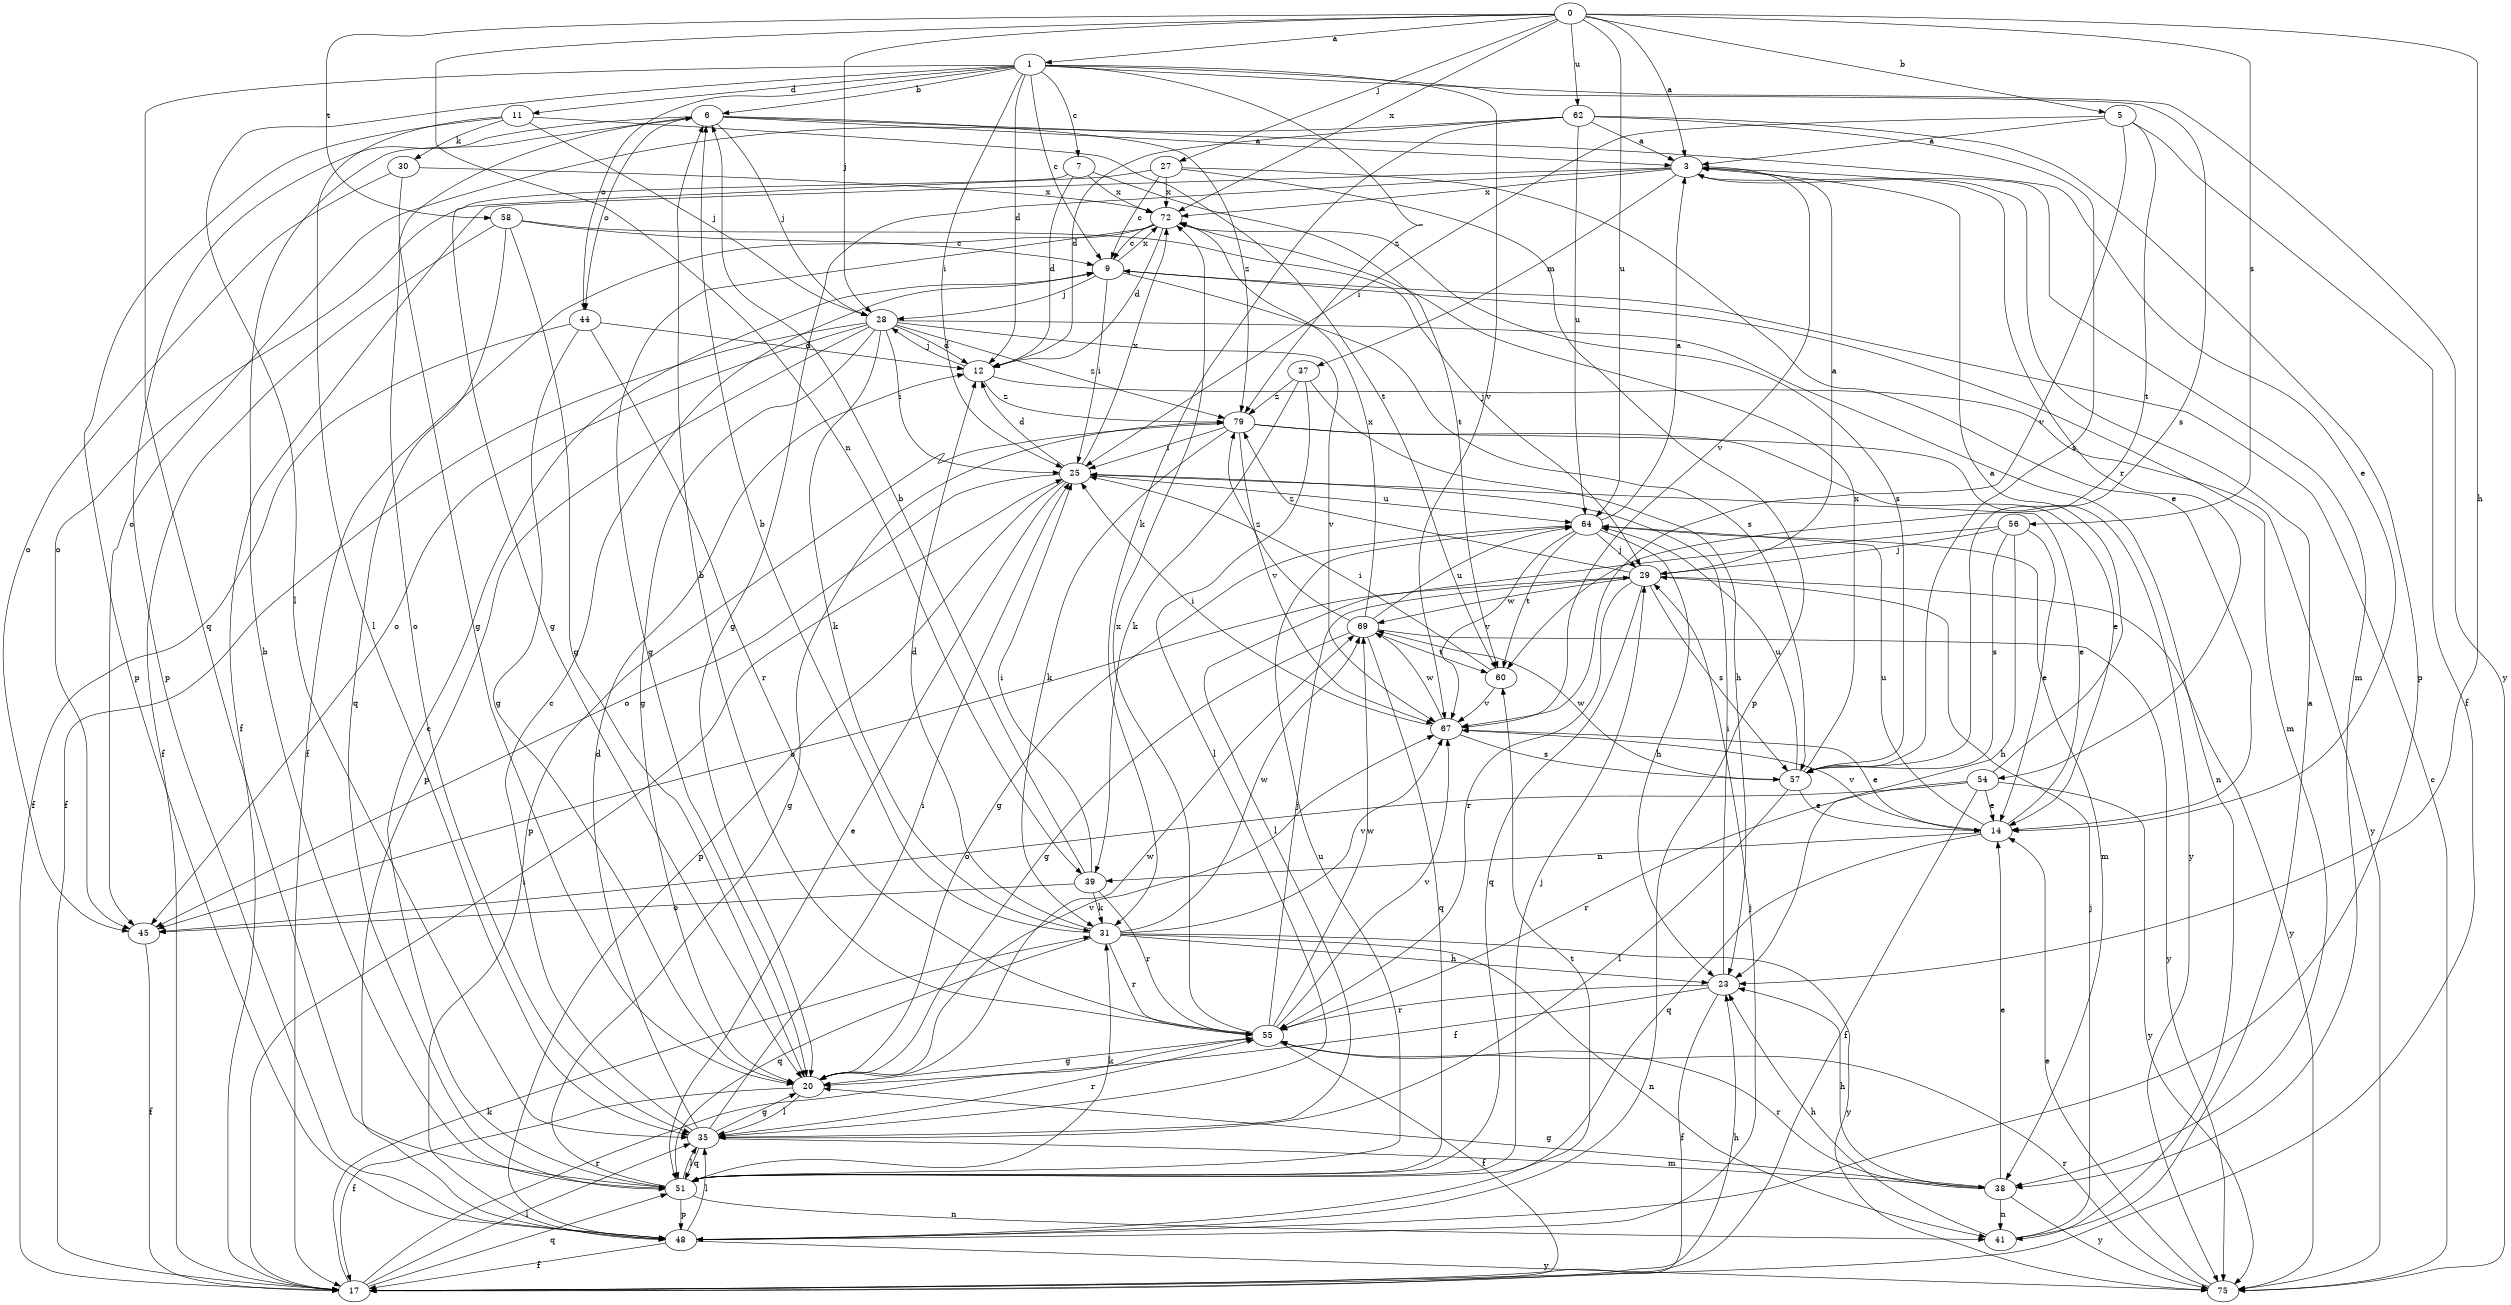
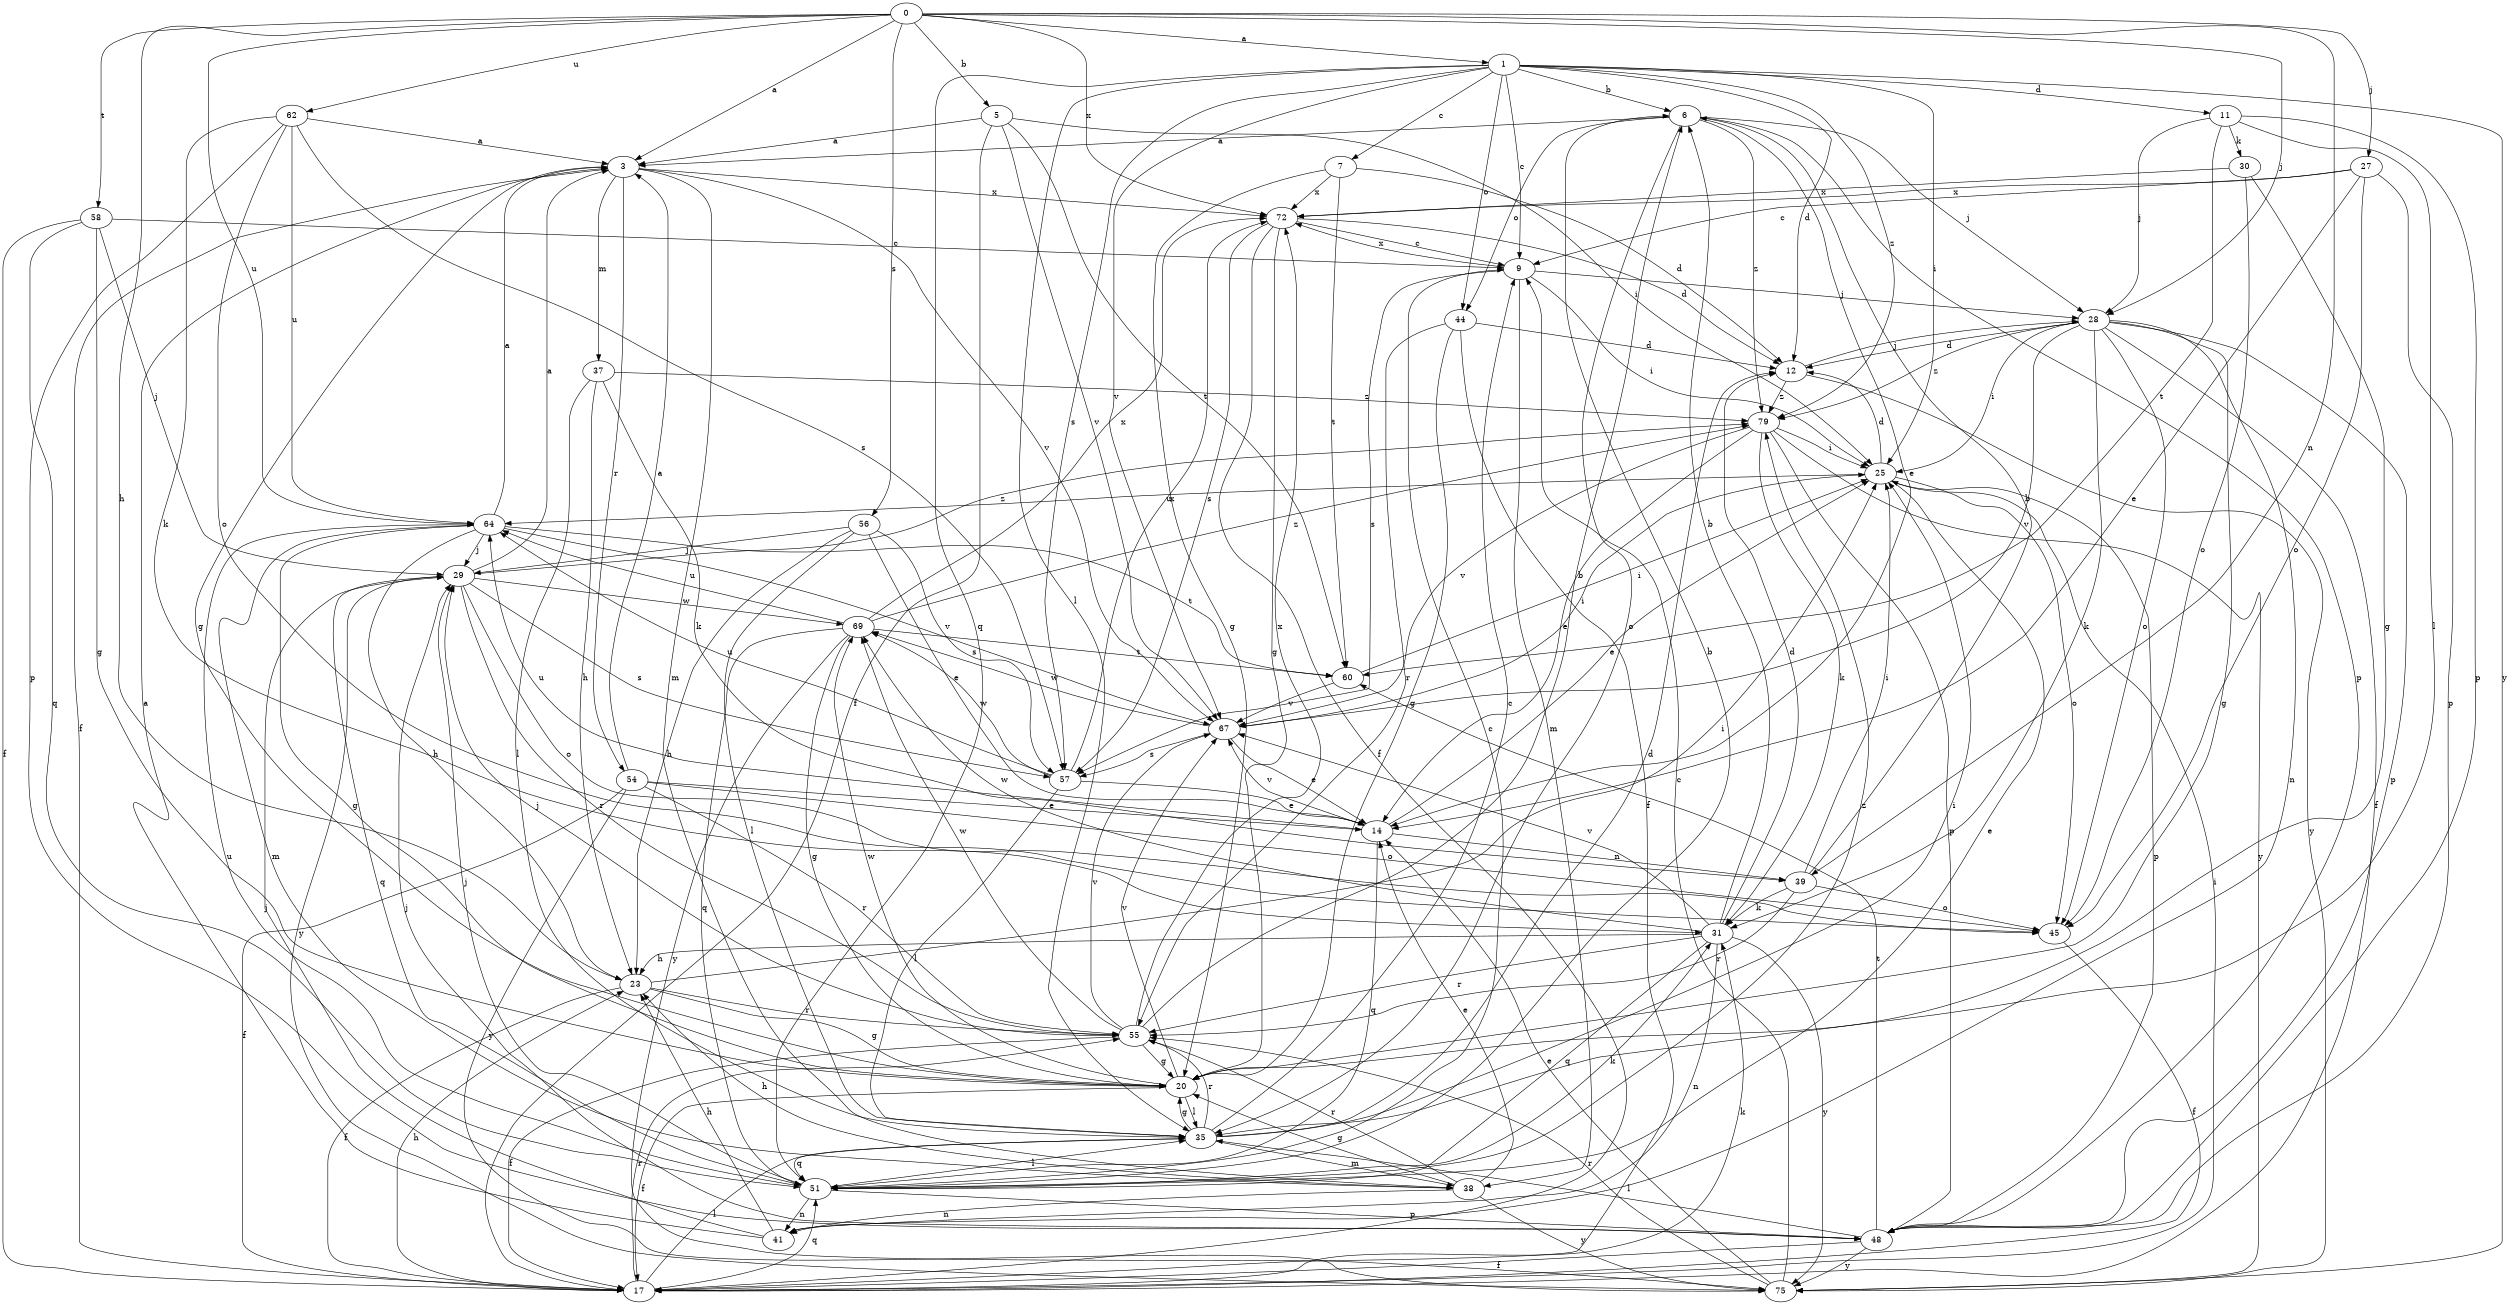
edge "62" -> "12": removed, label "d"
edge "25" -> "72": removed, label "x"
edge "51" -> "79": label "g" -> "z"
edge "23" -> "20": label "f" -> "g"
